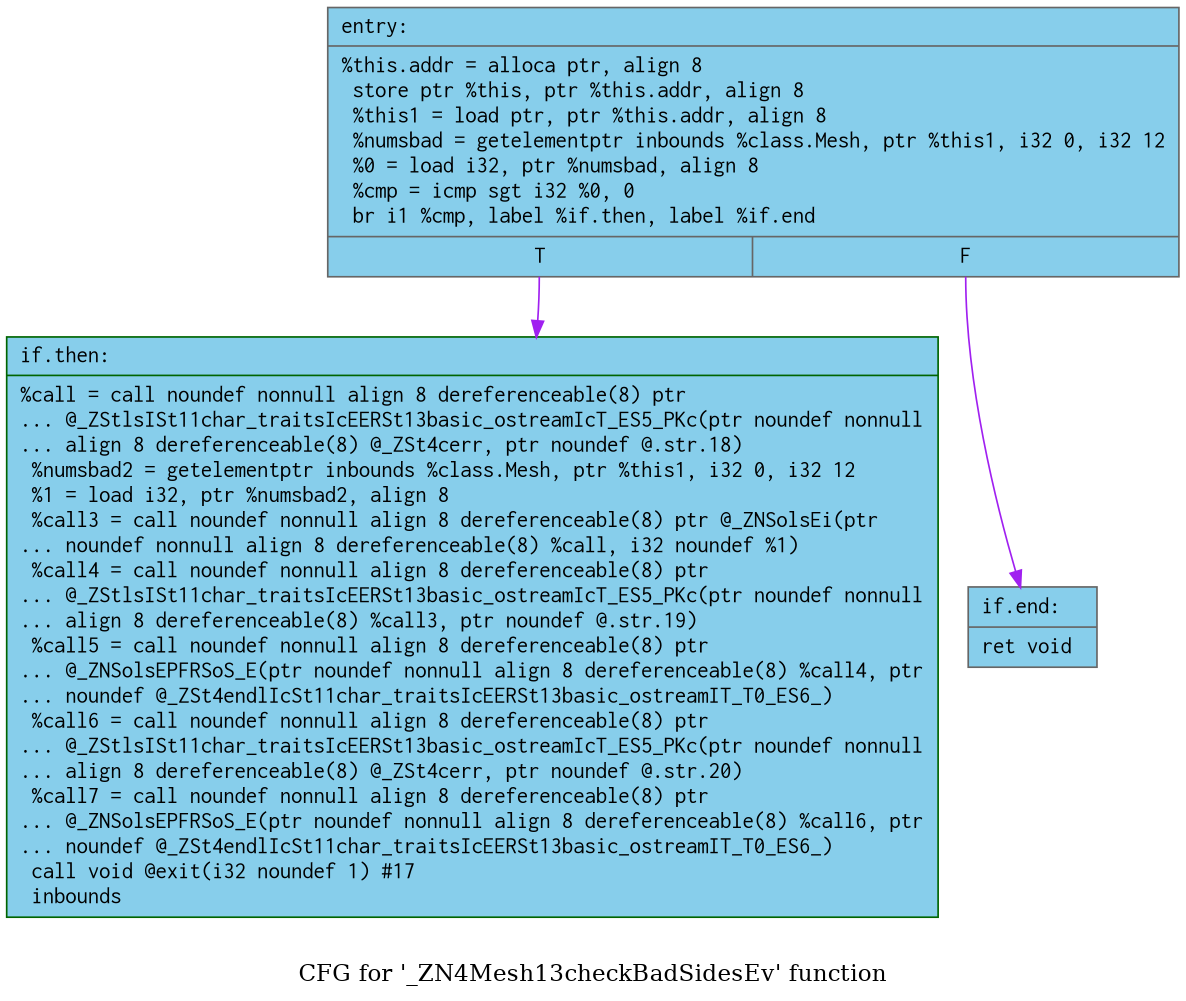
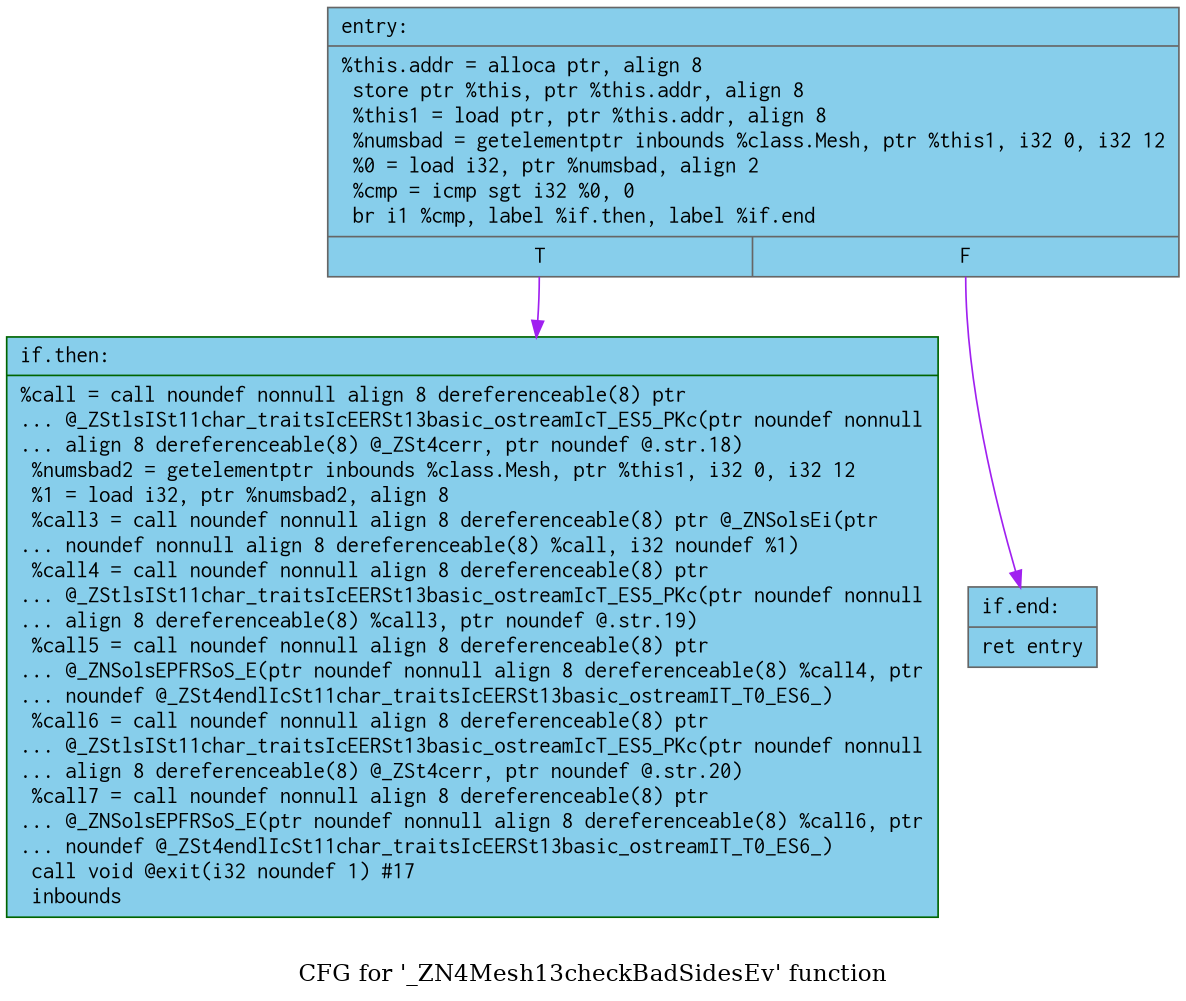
node "entry:": text "%0 = load i32, ptr %numsbad, align 8" -> "%0 = load i32, ptr %numsbad, align 2"
node "if.end:": text "ret void" -> "ret entry"
